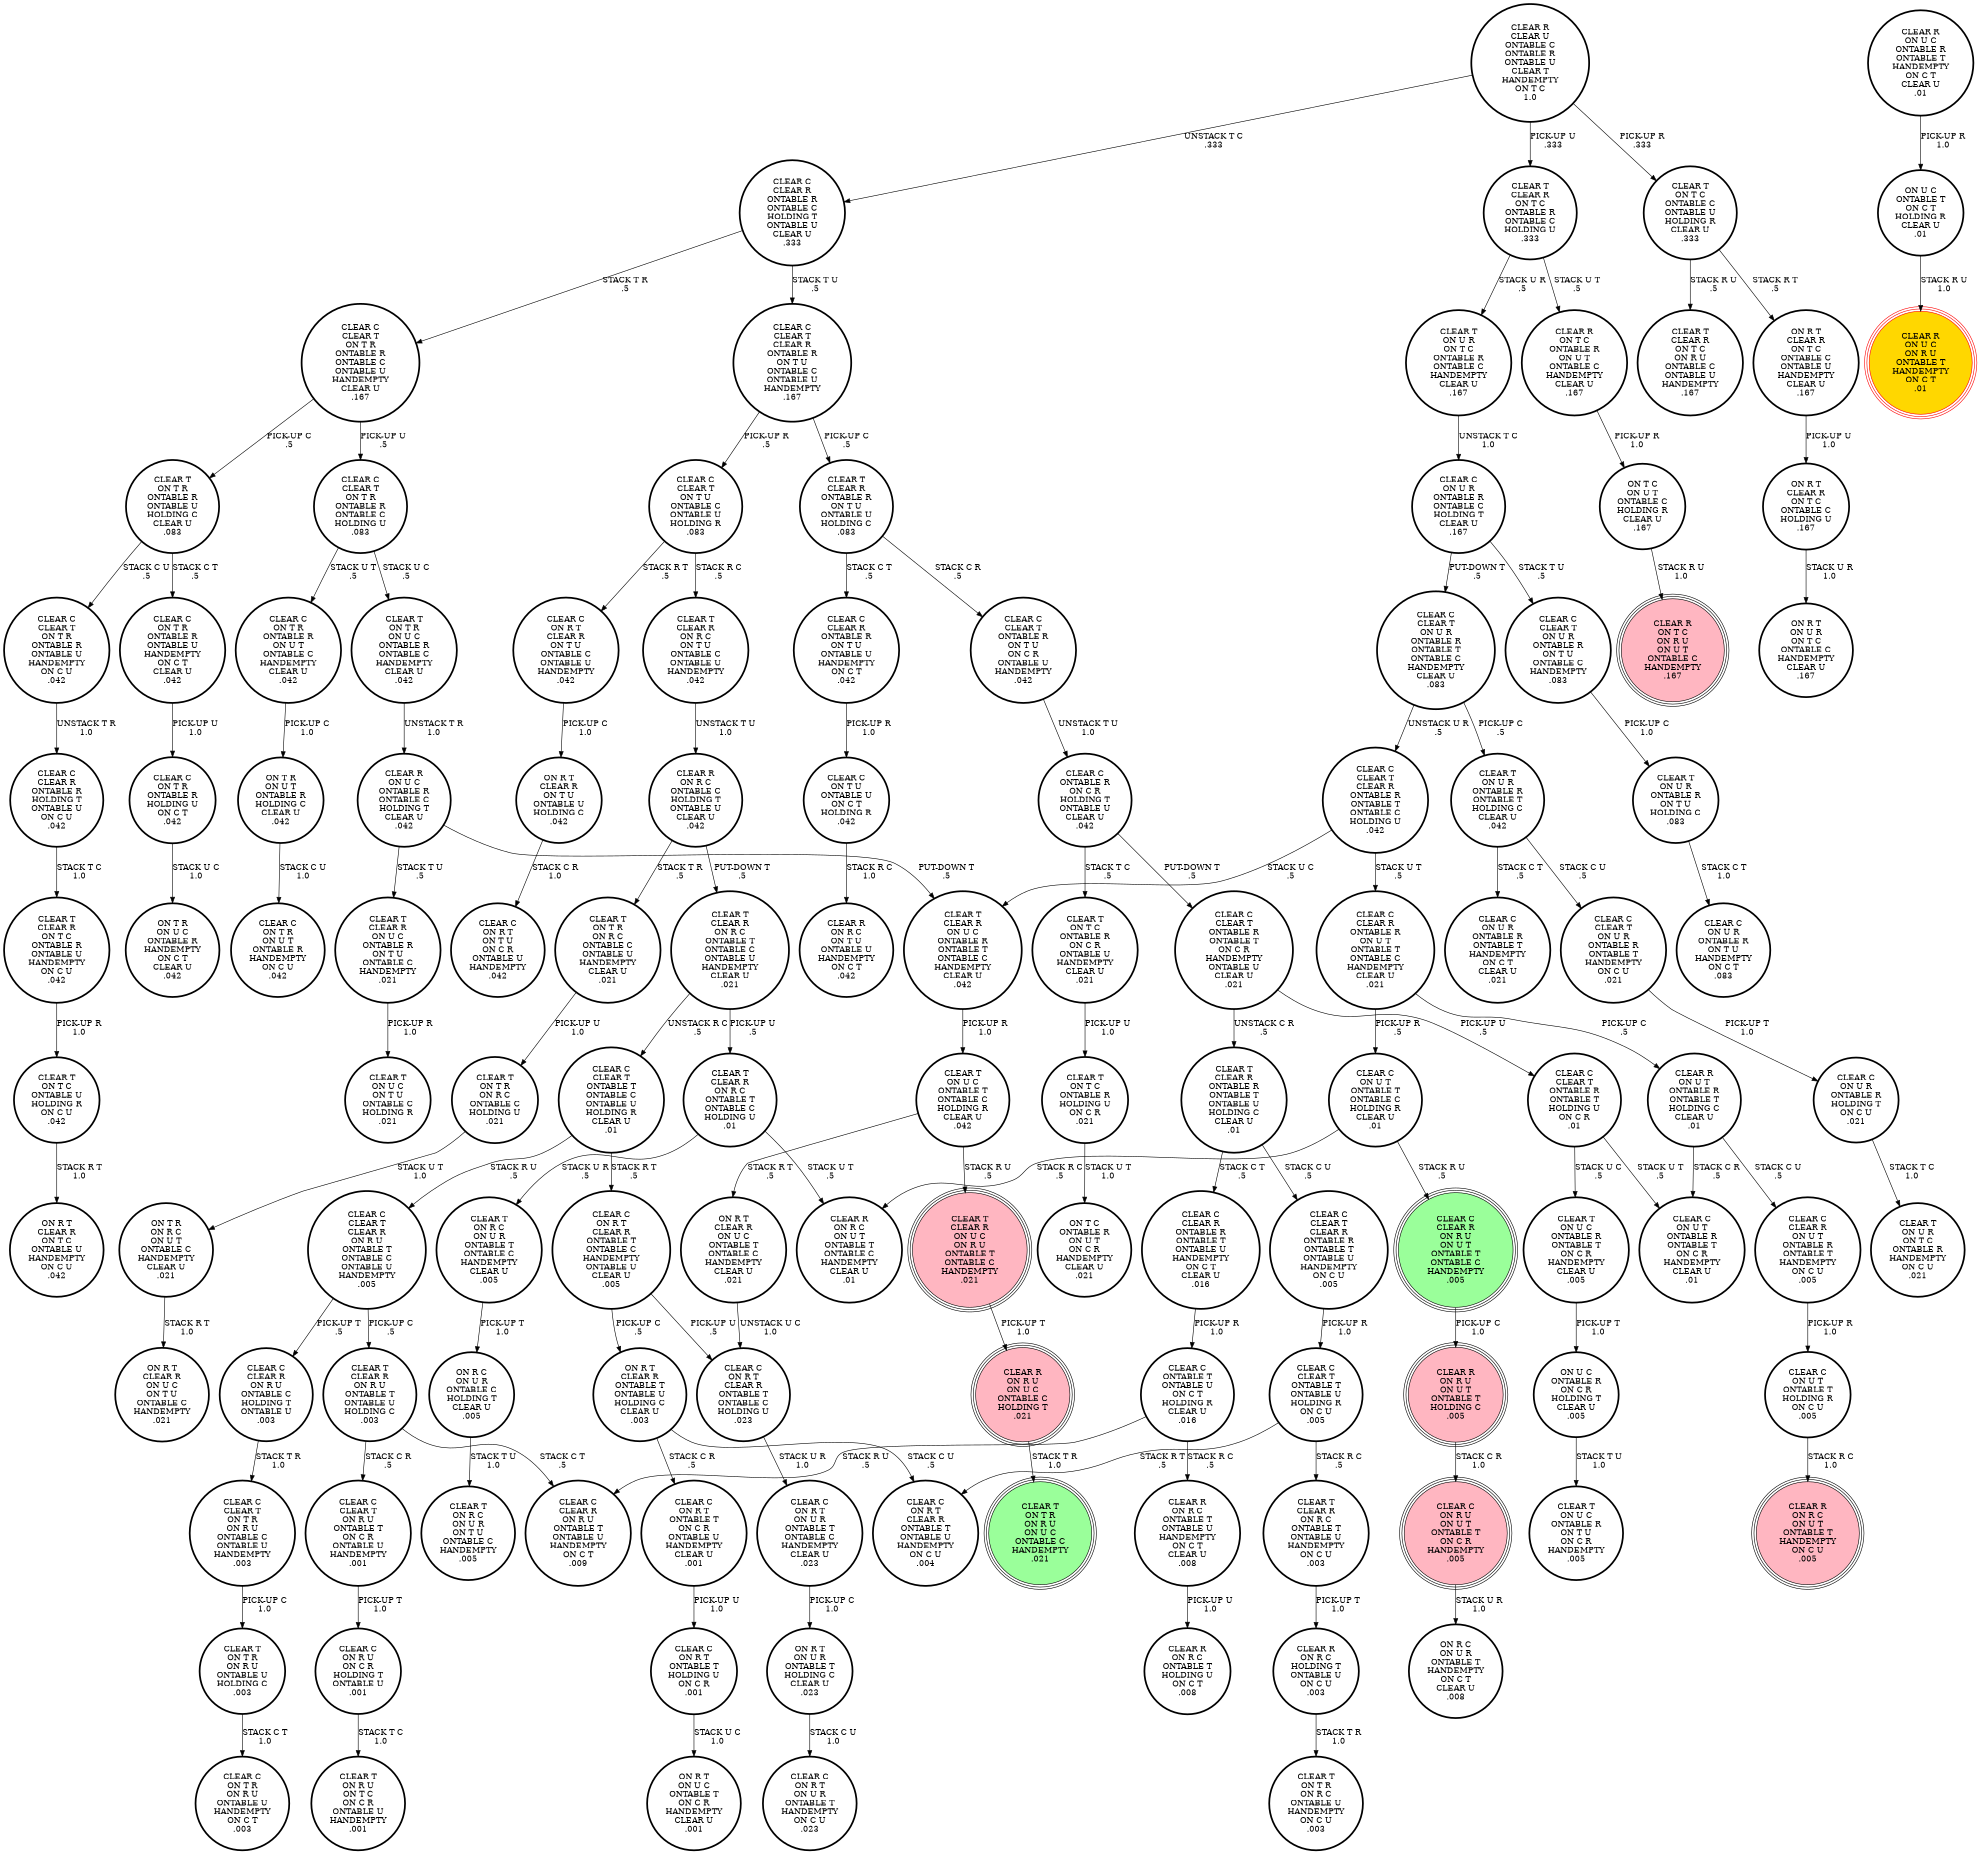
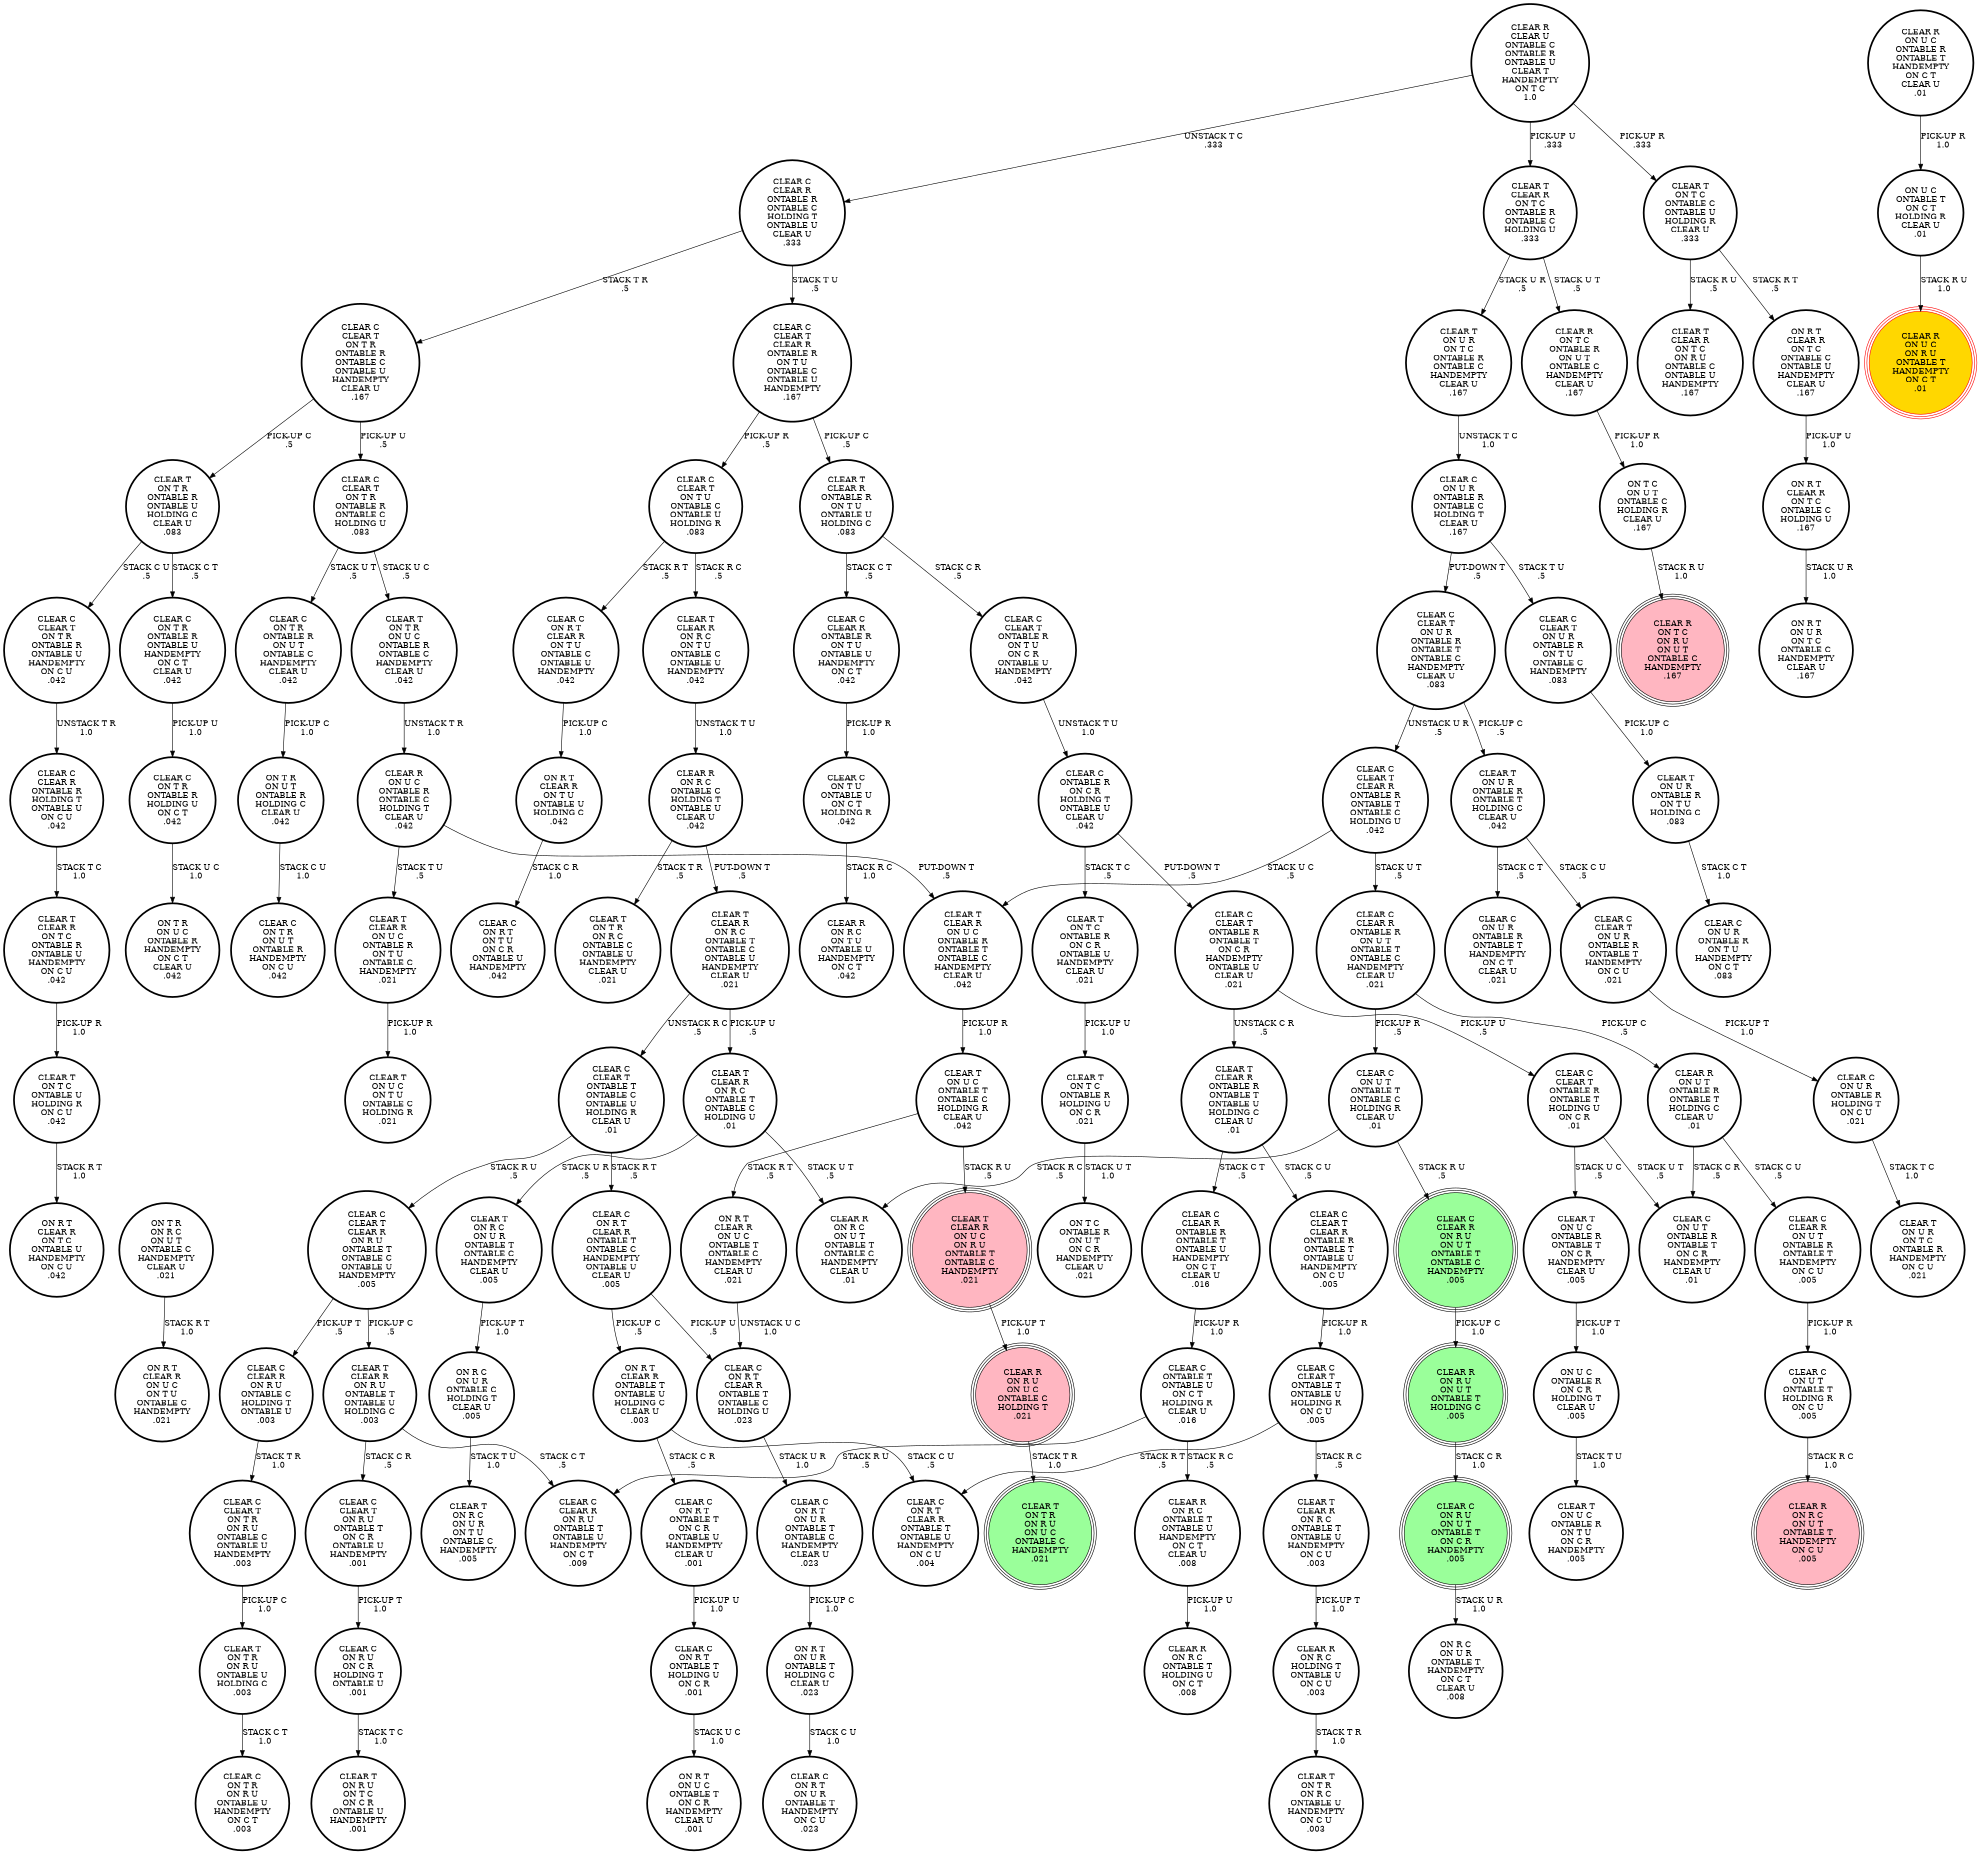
node "CLEAR T ON T R ON R C ONTABLE C HOLDING U .021": removed
node "CLEAR R ON R U ON U T ONTABLE T HOLDING C .005": fillcolor lightpink -> palegreen1
node "CLEAR C ON R U ON U T ONTABLE T ON C R HANDEMPTY .005": fillcolor lightpink -> palegreen1
